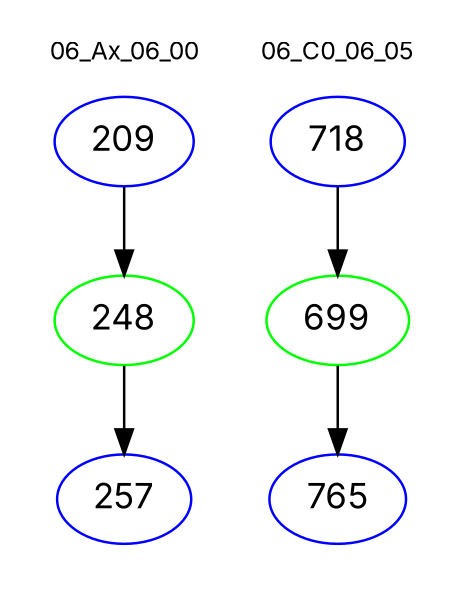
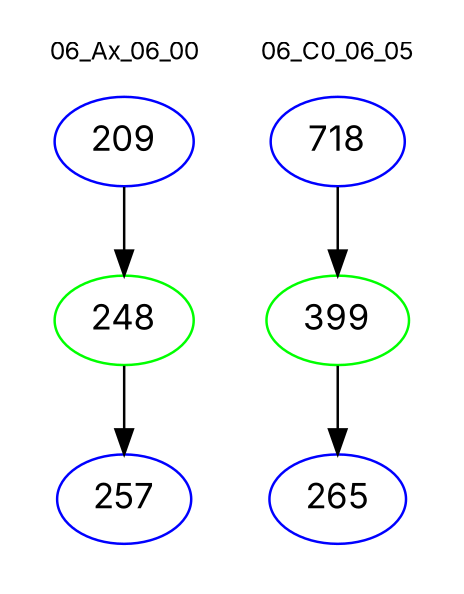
node "699": label "699" -> "399"
node "765": label "765" -> "265"
